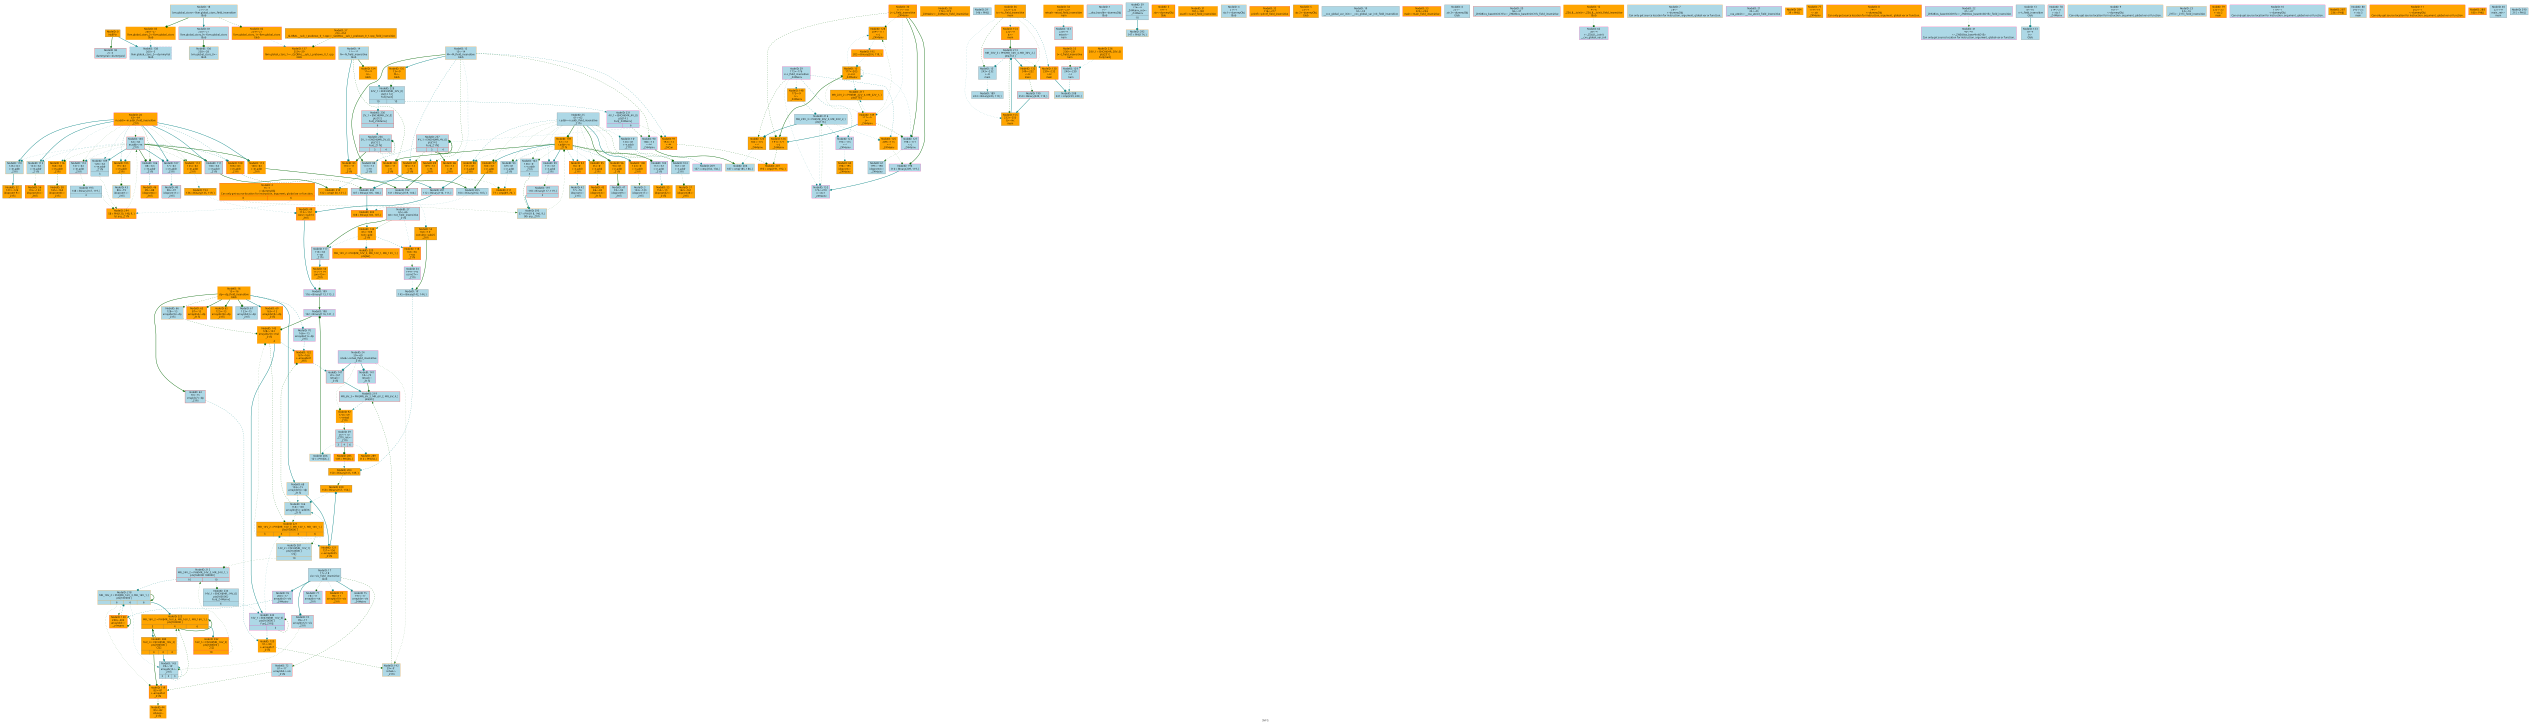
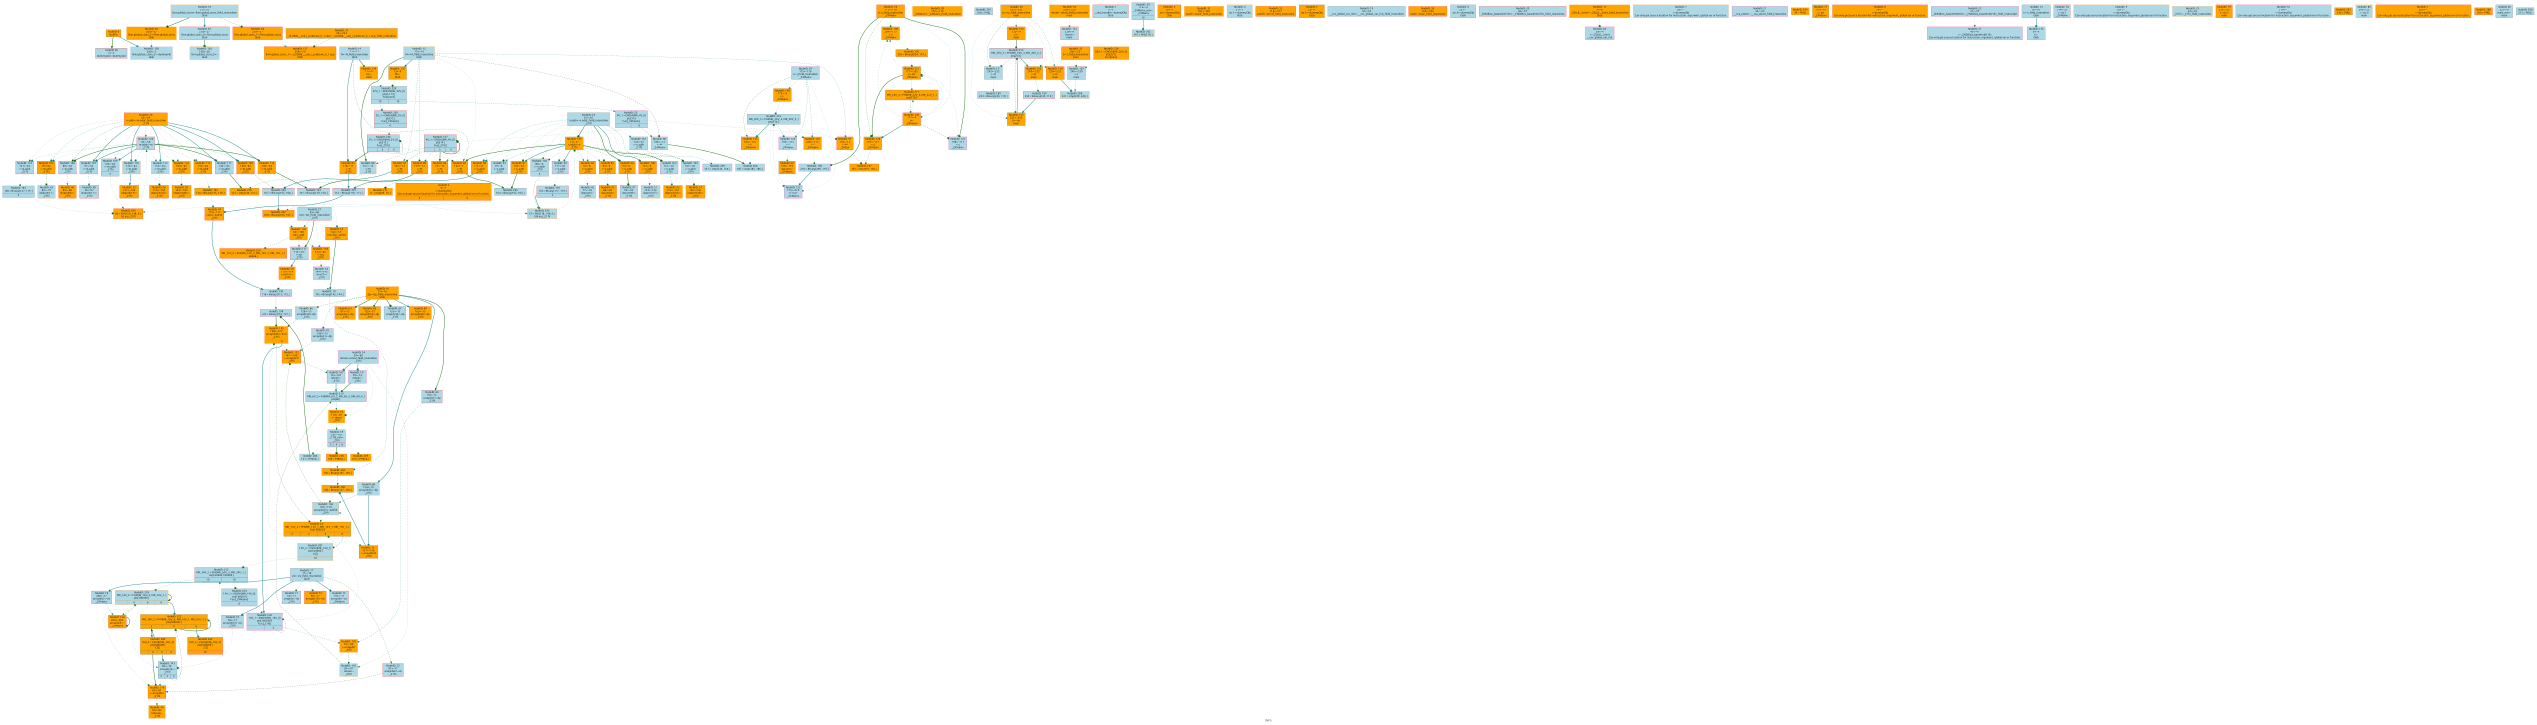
edge "NodeID: 26" -> "NodeID: 108": style dashed -> bold
node "NodeID: 61": removed
edge "NodeID: 199" -> "NodeID: 198": style bold -> dashed
